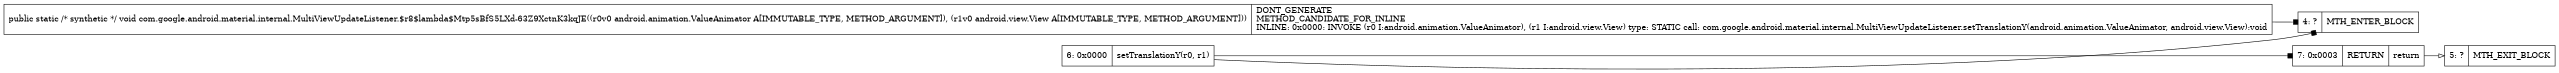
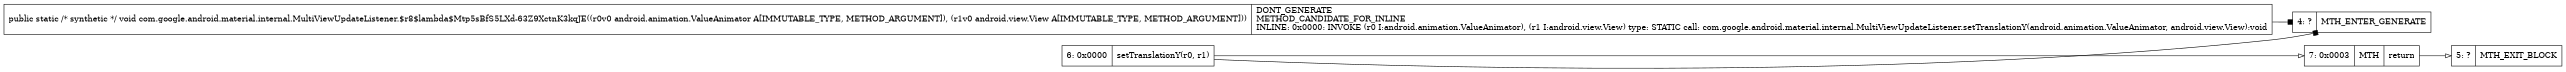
node "4: ?": text "MTH_ENTER_BLOCK" -> "MTH_ENTER_GENERATE"
edge "6: 0x0000" -> "7: 0x0003": arrowhead box -> onormal
node "7: 0x0003": text "RETURN" -> "MTH"
